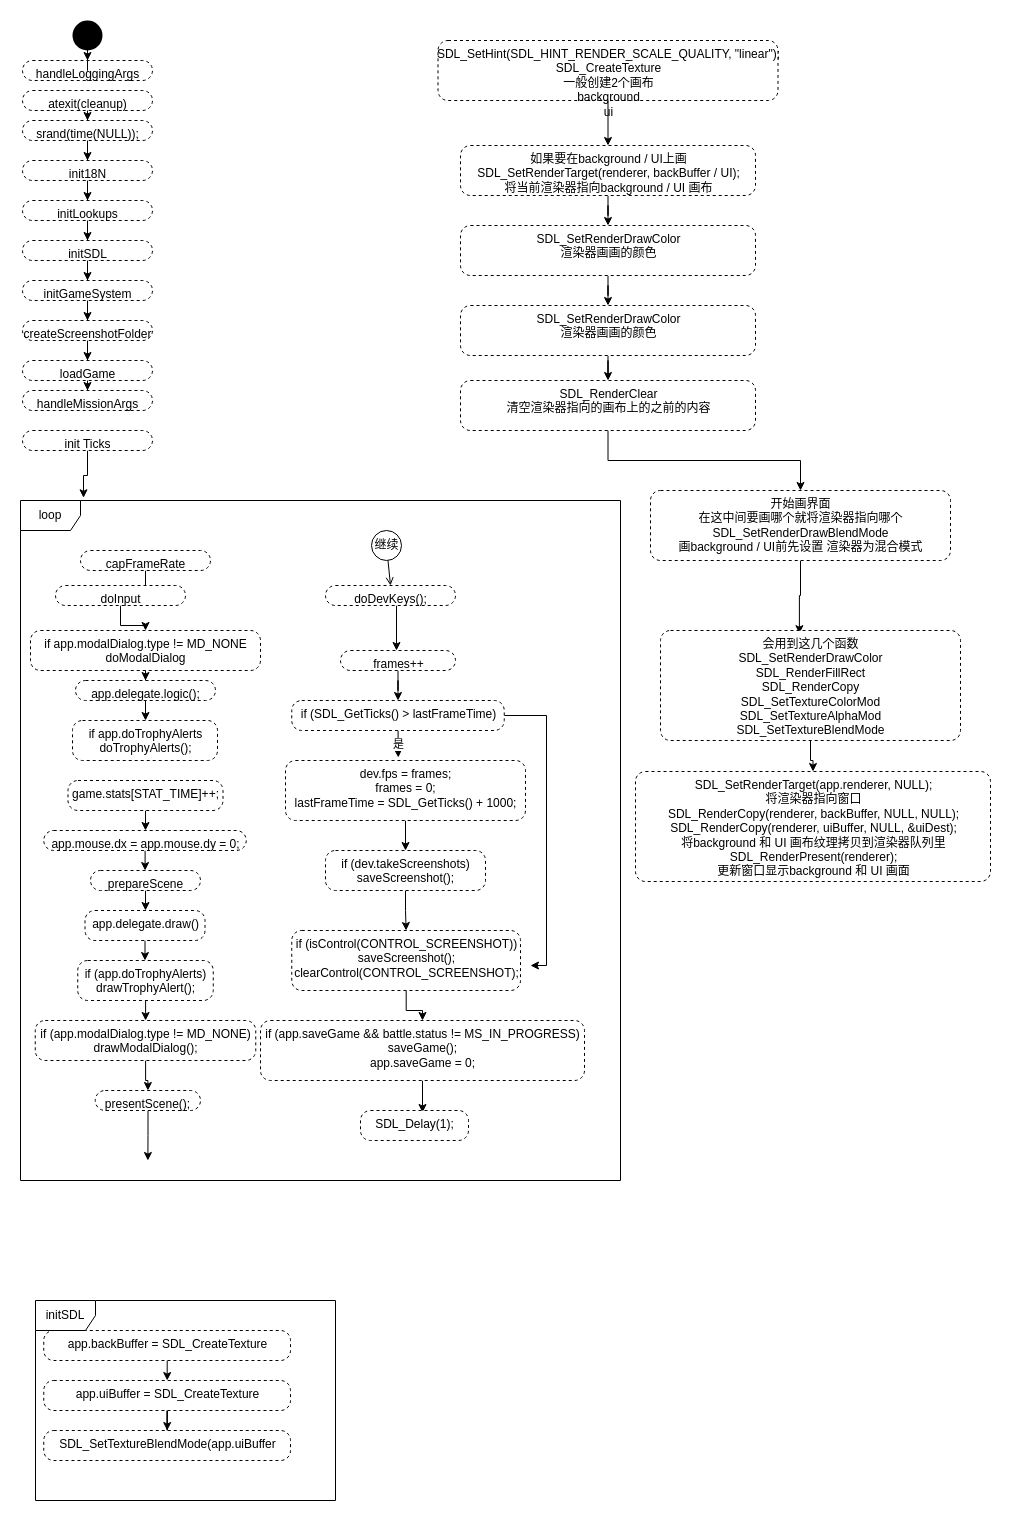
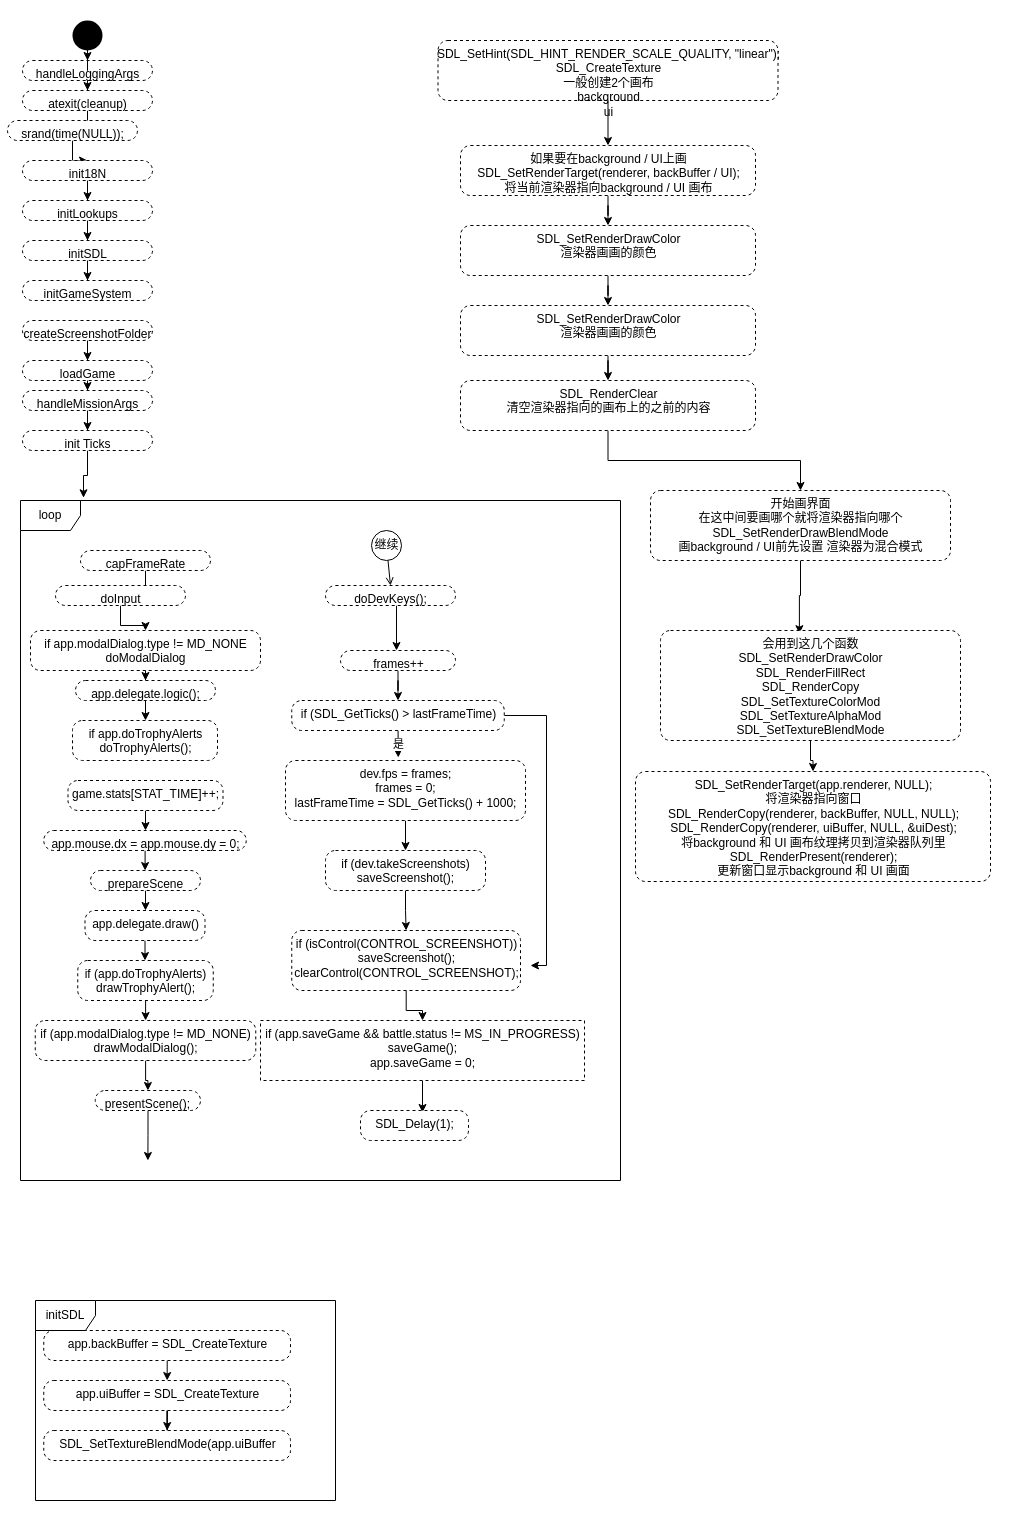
edge "handleLoggingArgs" -> "atexit(cleanup)": added
node "srand(time(NULL));": moved (88, 131) -> (73, 131)
edge "initGameSystem" -> "createScreenshotFolder": removed
edge "handleMissionArgs" -> "init Ticks": added
node "if (app.saveGame && battle.status != MS_IN_PROGRESS) saveGame(); app.saveGame = 0;": shape rounded rectangle -> rectangle
